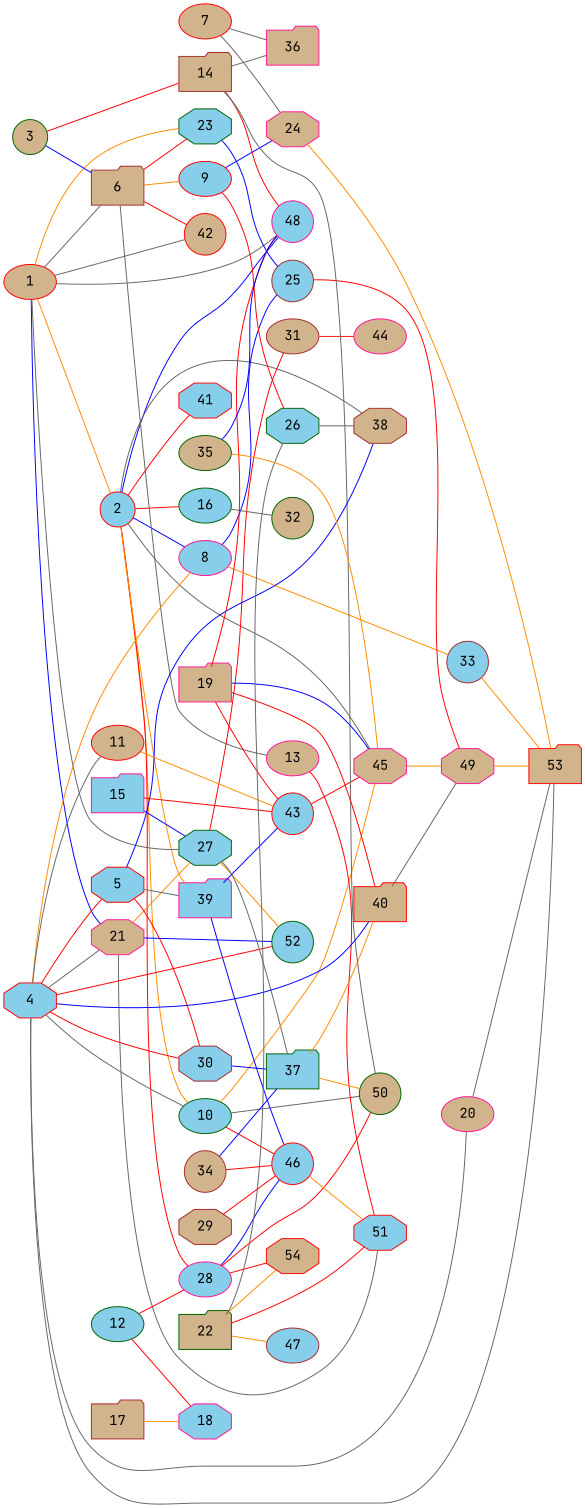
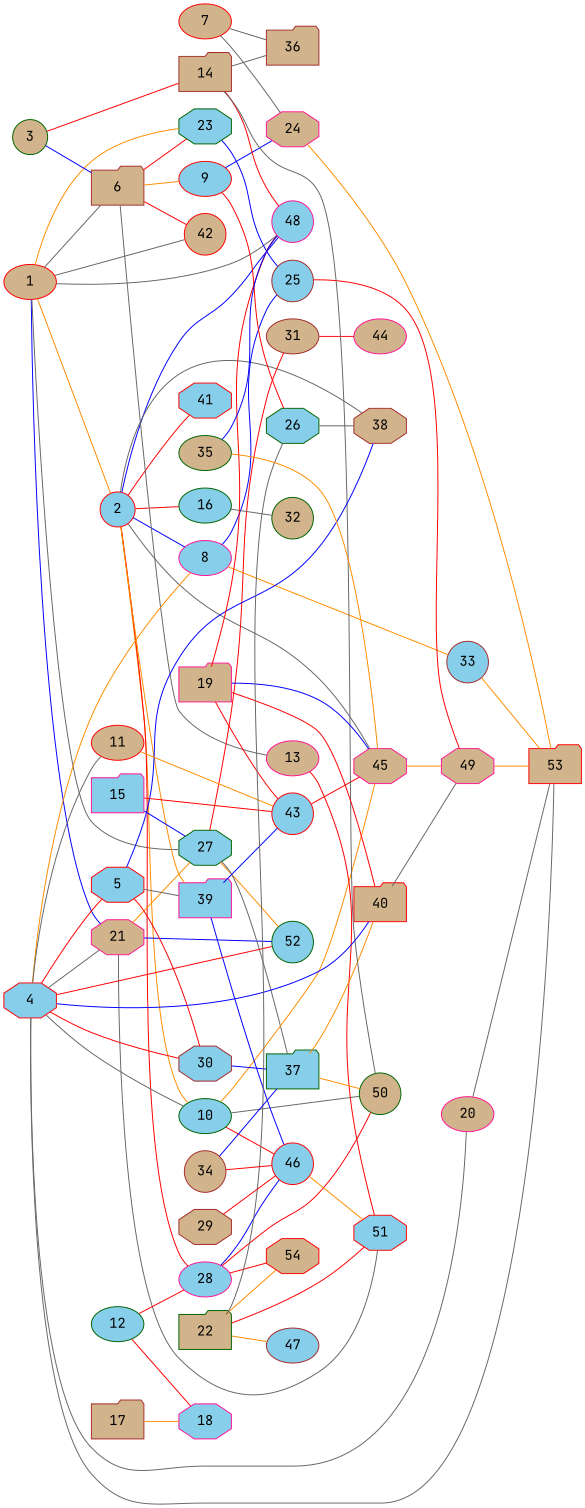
node "36": color deeppink -> brown
